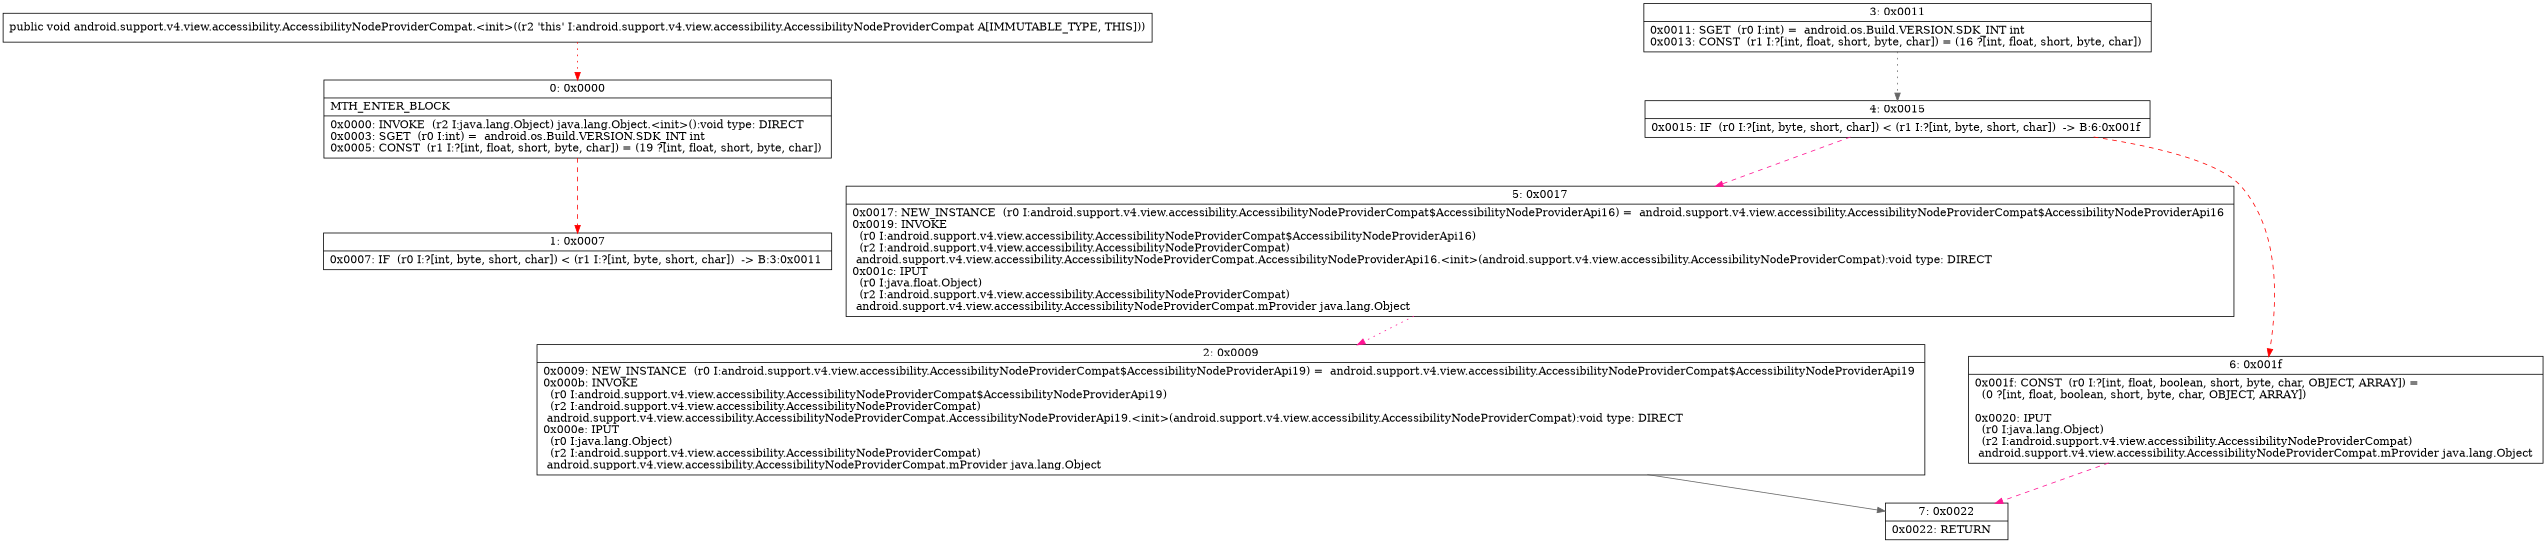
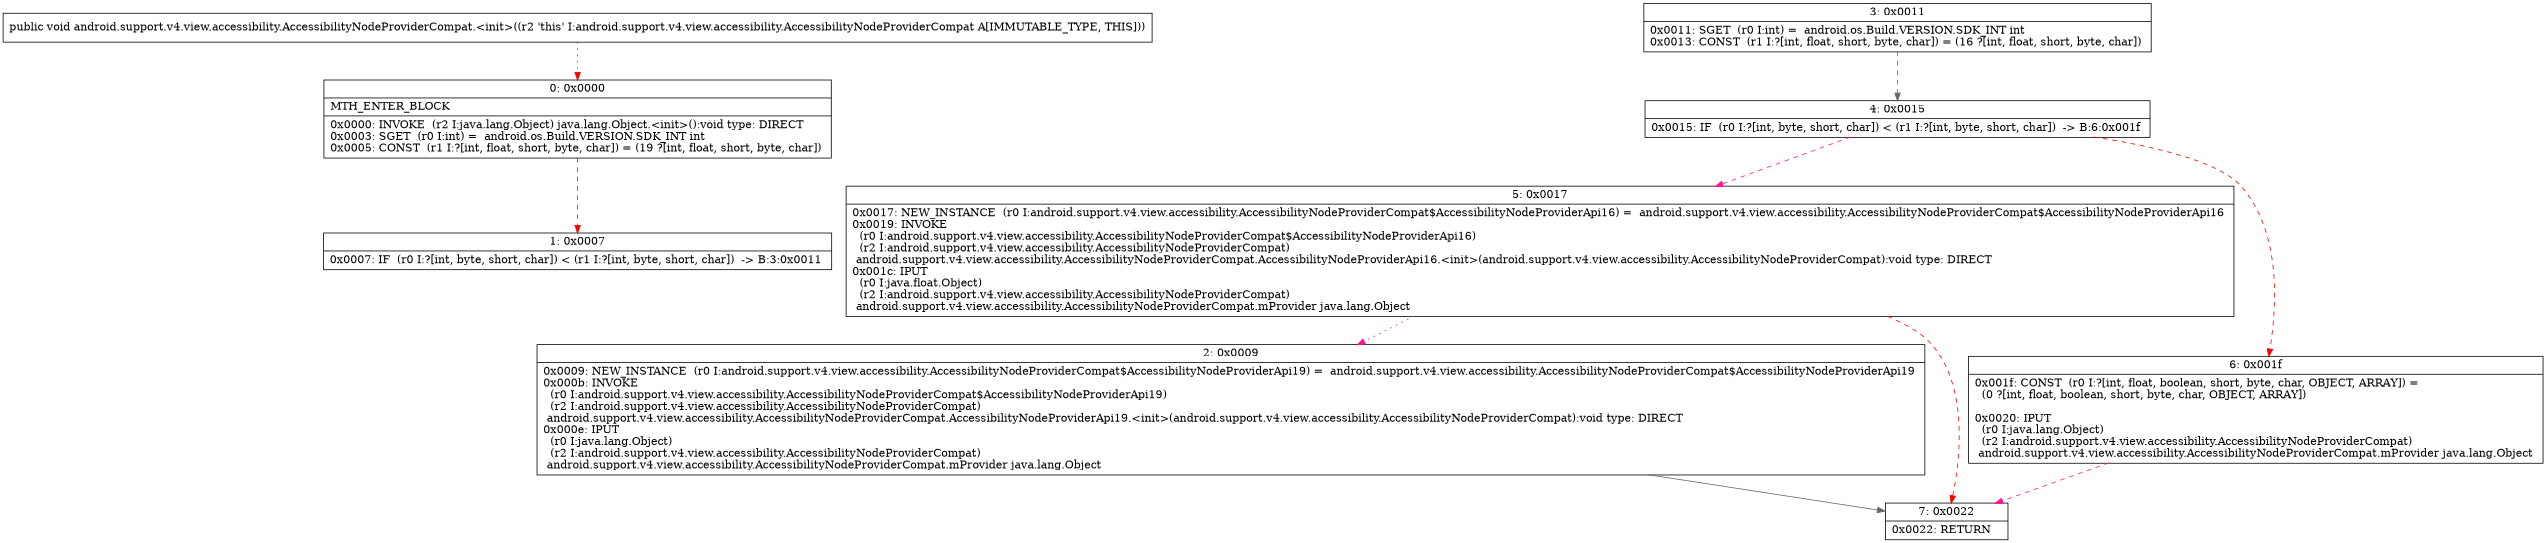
edge "3: 0x0011" -> "4: 0x0015": style dotted -> dashed
edge "5: 0x0017" -> "7: 0x0022": added
